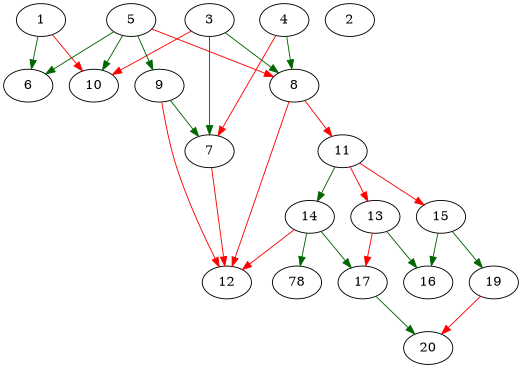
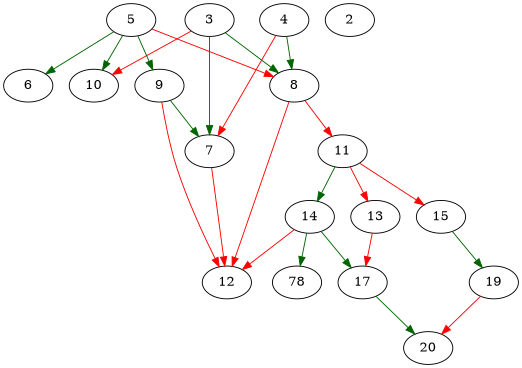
node "1": removed
node "16": removed
